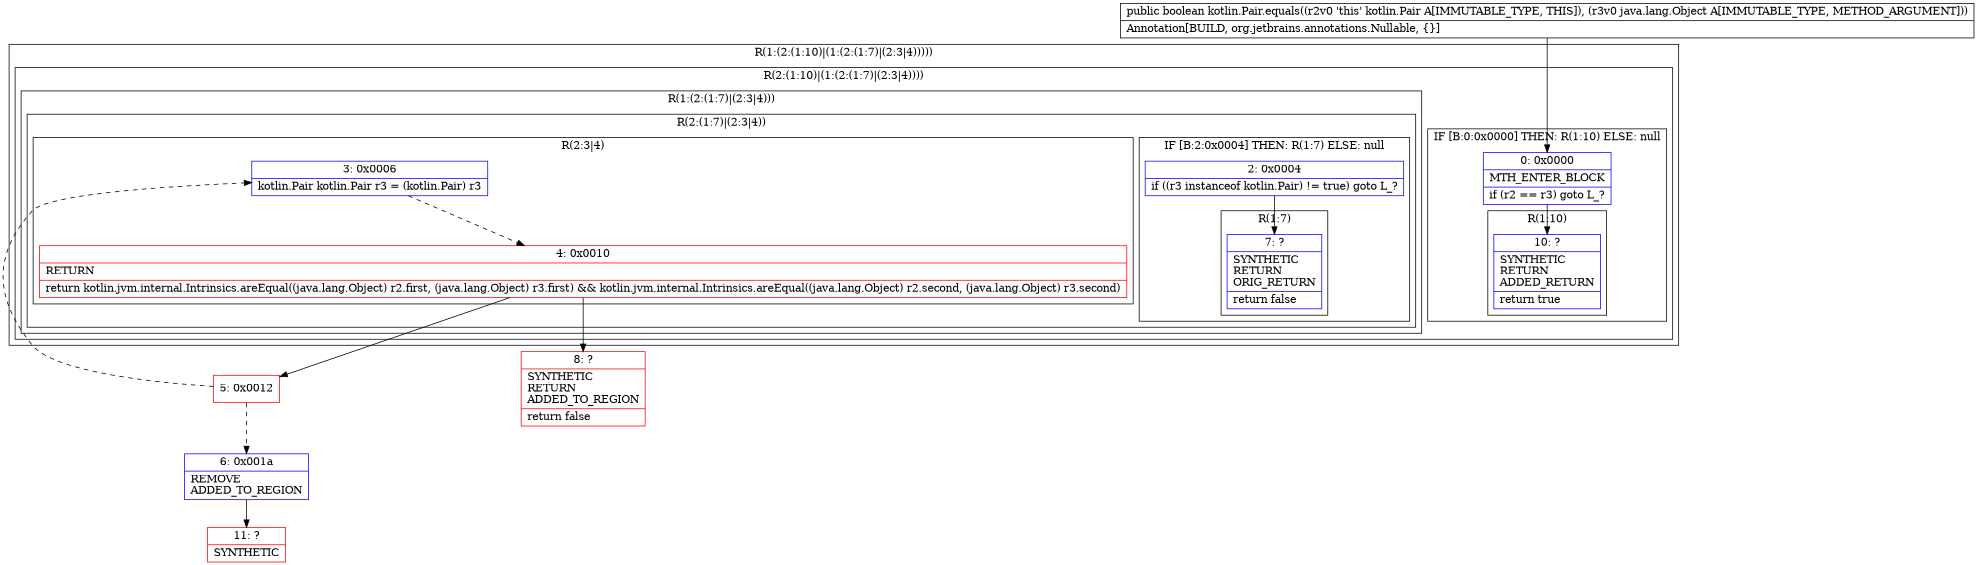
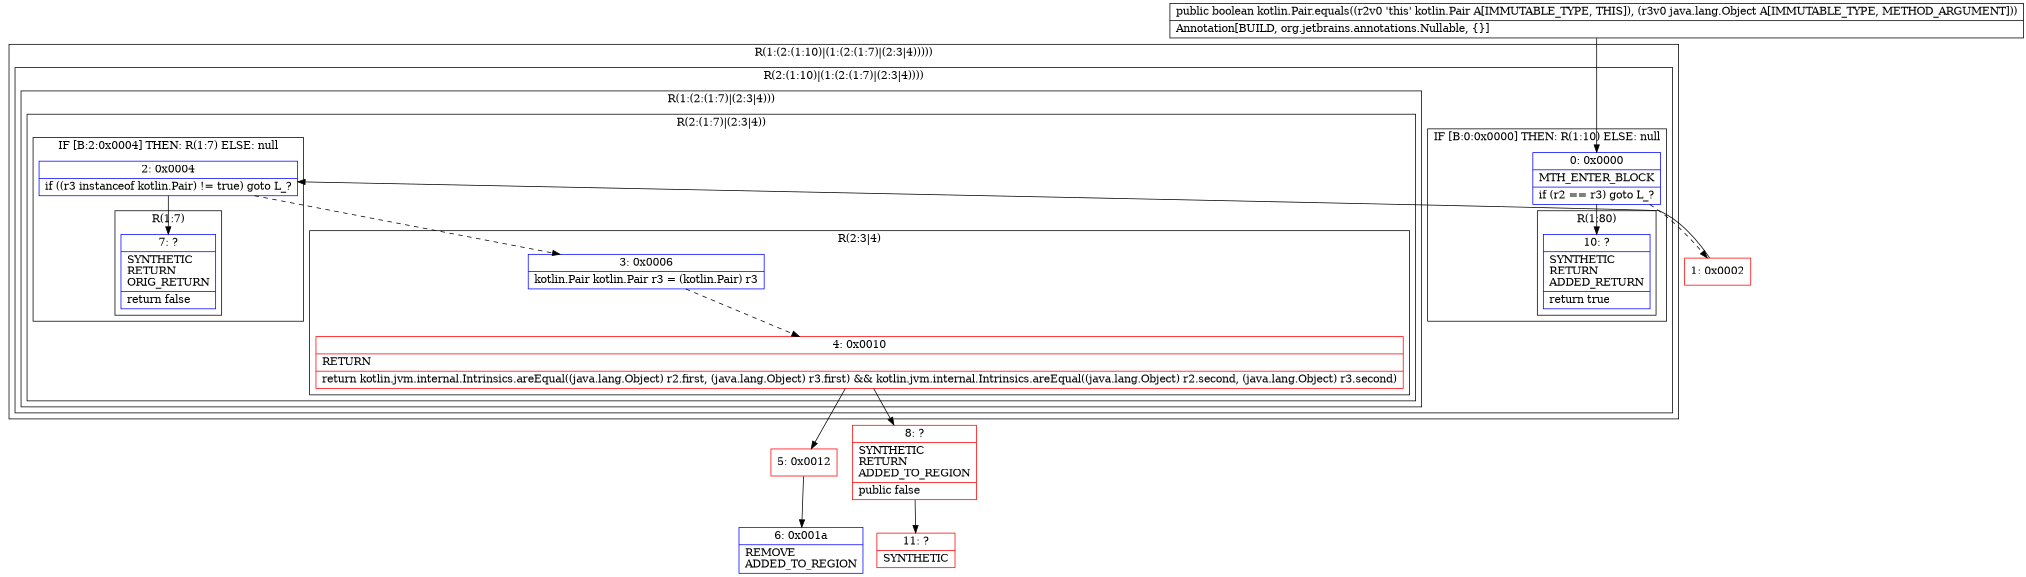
cluster "R(1:10)": label "R(1:10)" -> "R(1:80)"
edge "5: 0x0012" -> "3: 0x0006": now "2: 0x0004" -> "3: 0x0006"
node "1: 0x0002": added
node "8: ?": text "return false" -> "public false"
edge "5: 0x0012" -> "6: 0x001a": style dashed -> solid
edge "6: 0x001a" -> "11: ?": now "8: ?" -> "11: ?"
